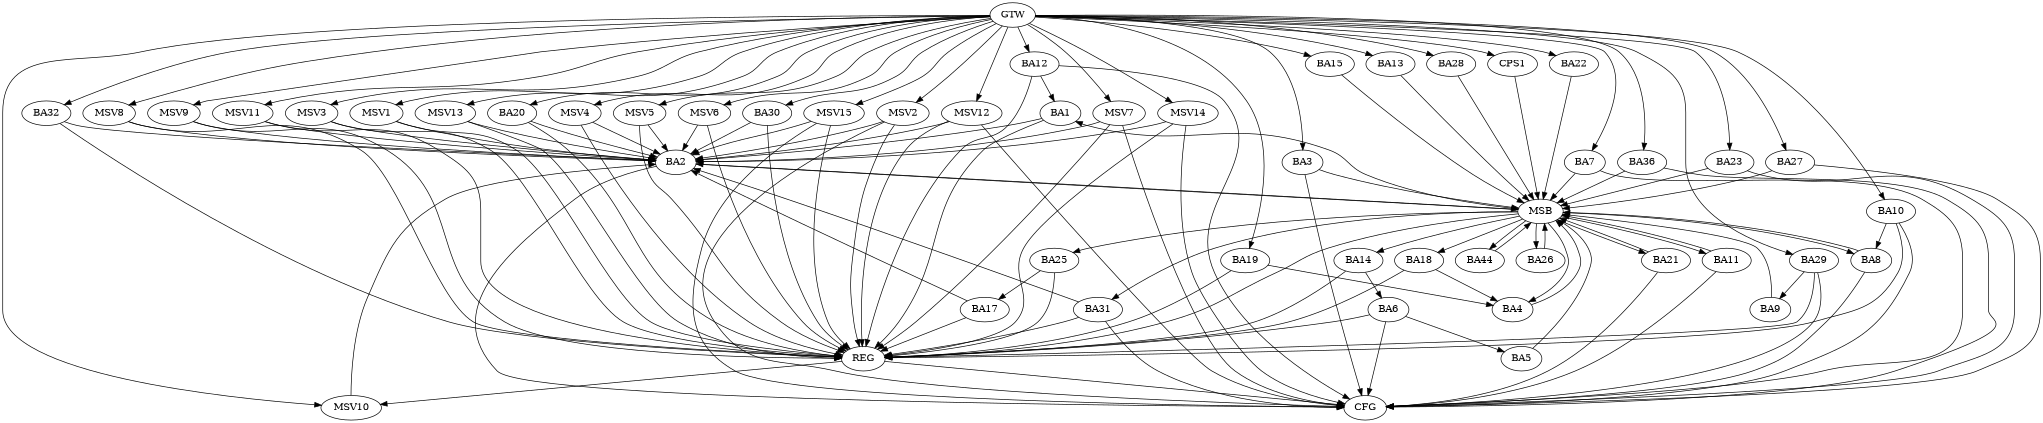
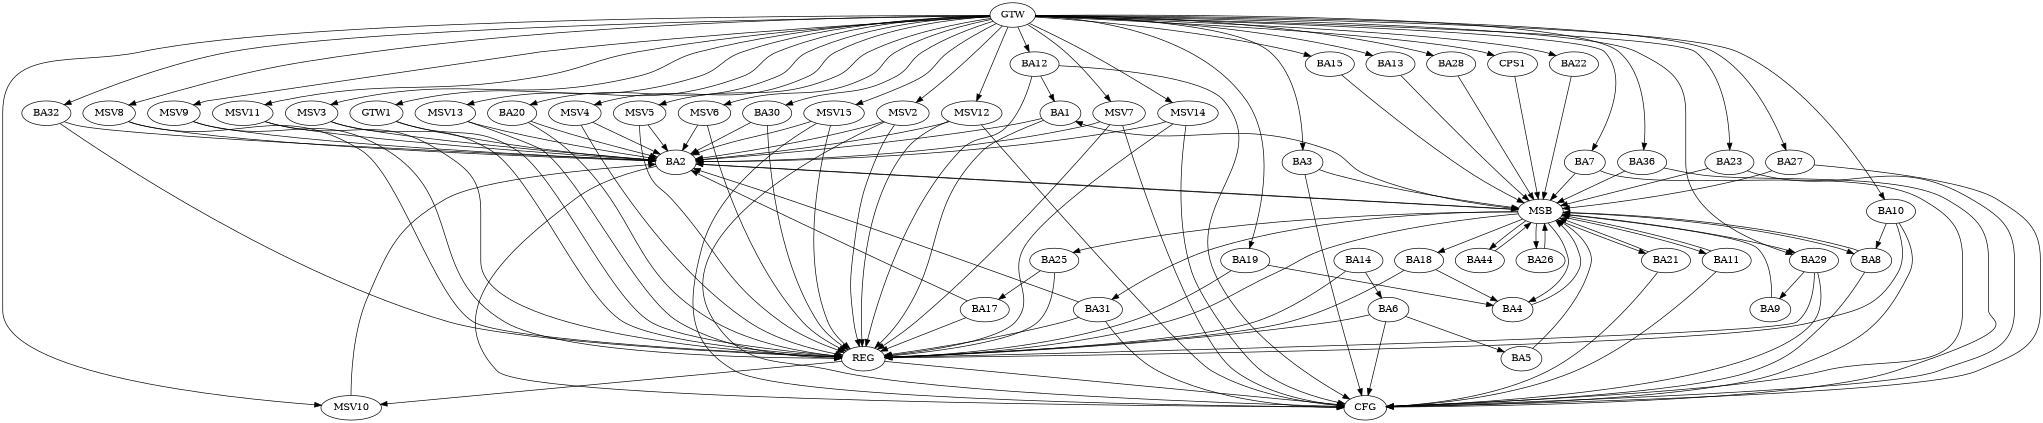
node "MSV1": label "MSV1" -> "GTW1"
edge "MSB" -> "BA14": now "MSB" -> "BA29"
